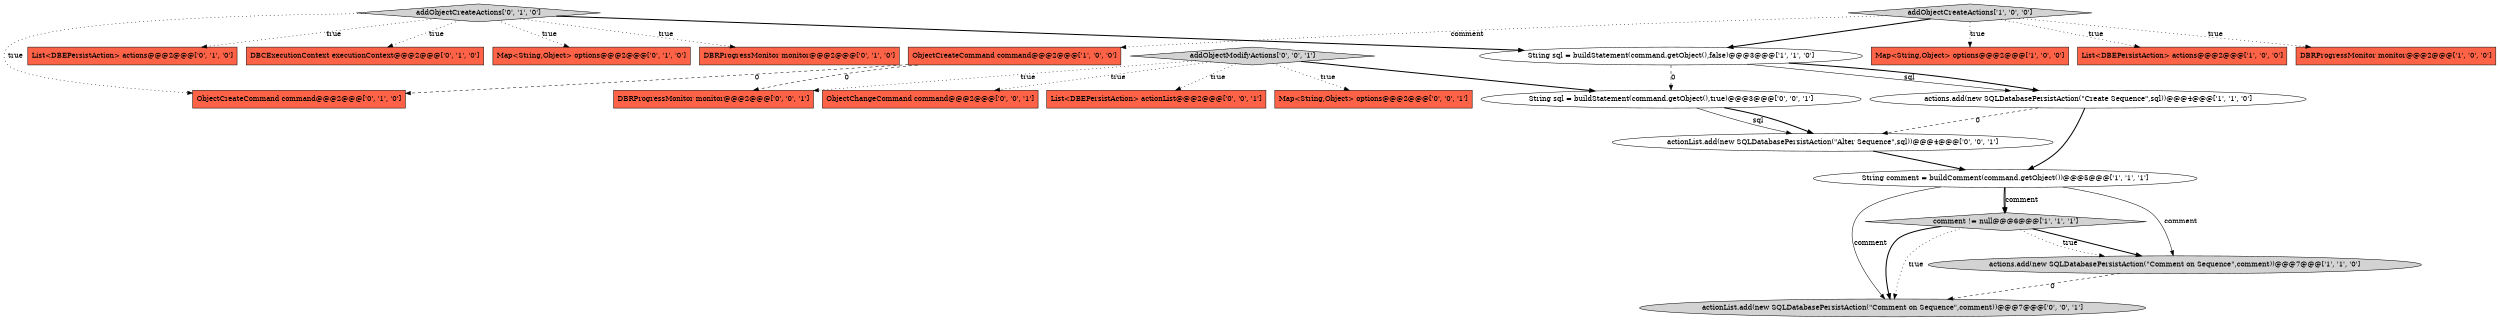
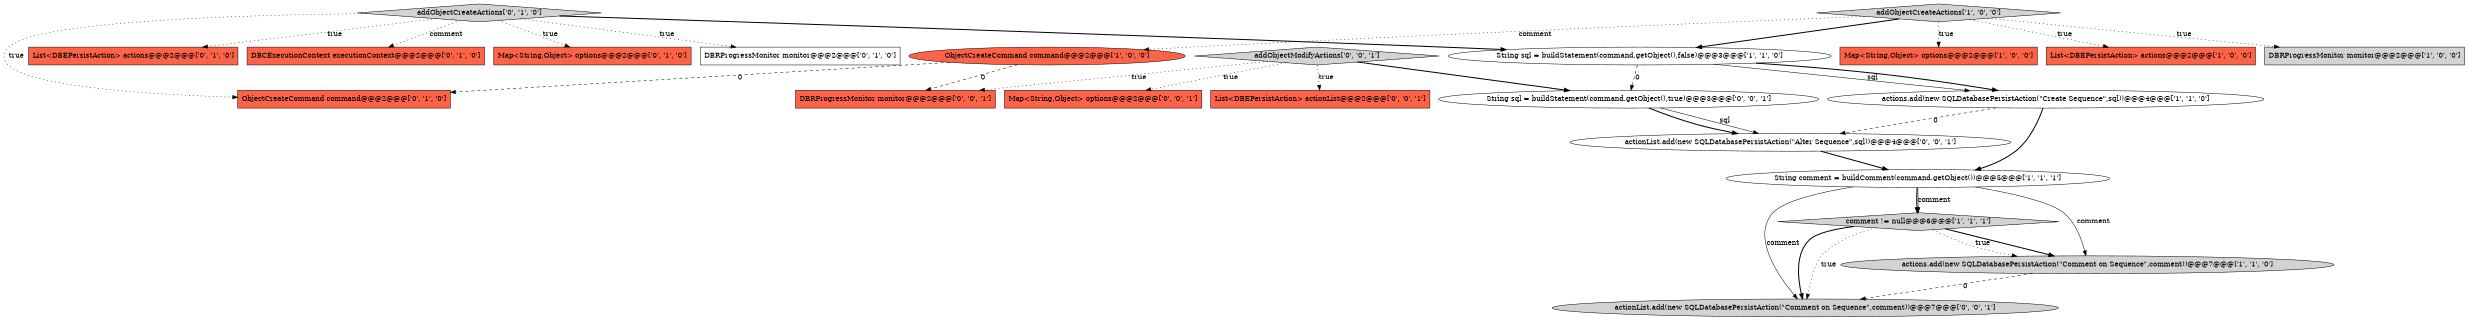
edge "addObjectCreateActions['0', '1', '0']" -> "DBCExecutionContext executionContext@@@2@@@['0', '1', '0']": label "true" -> "comment"
node "DBRProgressMonitor monitor@@@2@@@['0', '1', '0']": fillcolor tomato -> white
node "ObjectCreateCommand command@@@2@@@['1', '0', '0']": shape box -> ellipse
node "DBRProgressMonitor monitor@@@2@@@['1', '0', '0']": fillcolor tomato -> lightgray
node "ObjectChangeCommand command@@@2@@@['0', '0', '1']": removed
